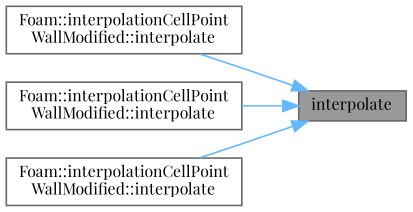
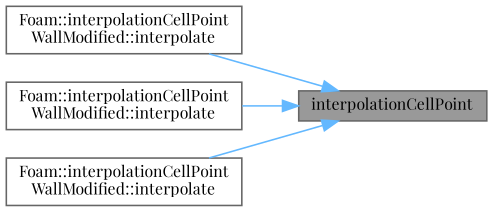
node "interpolate": label "interpolate" -> "interpolationCellPoint"
